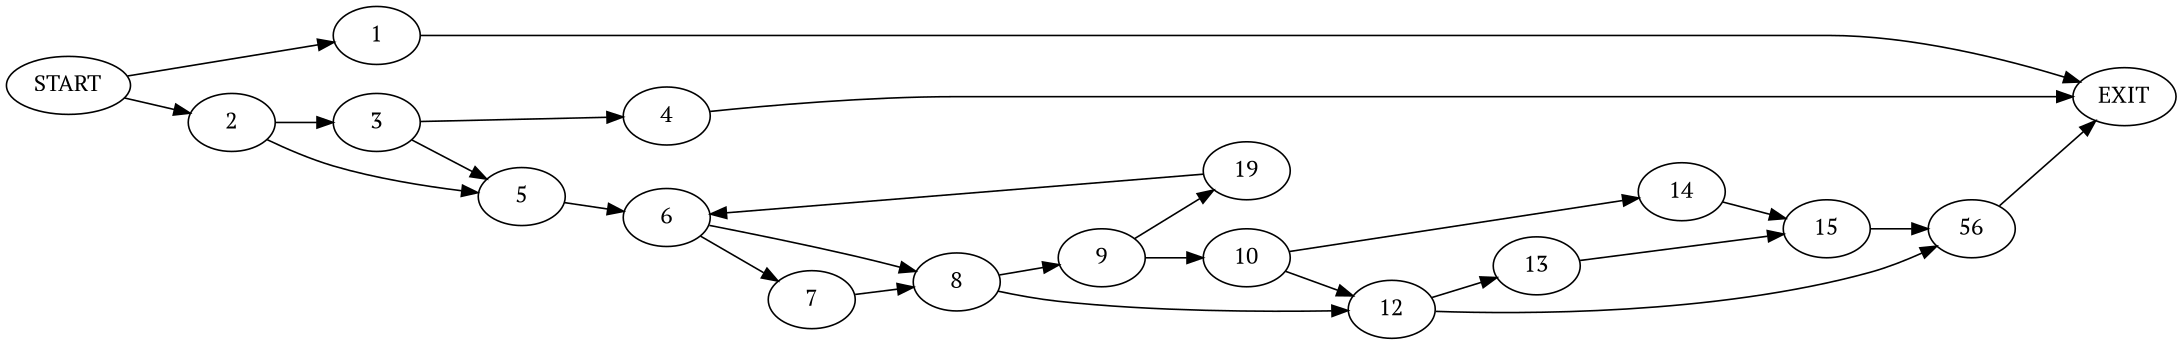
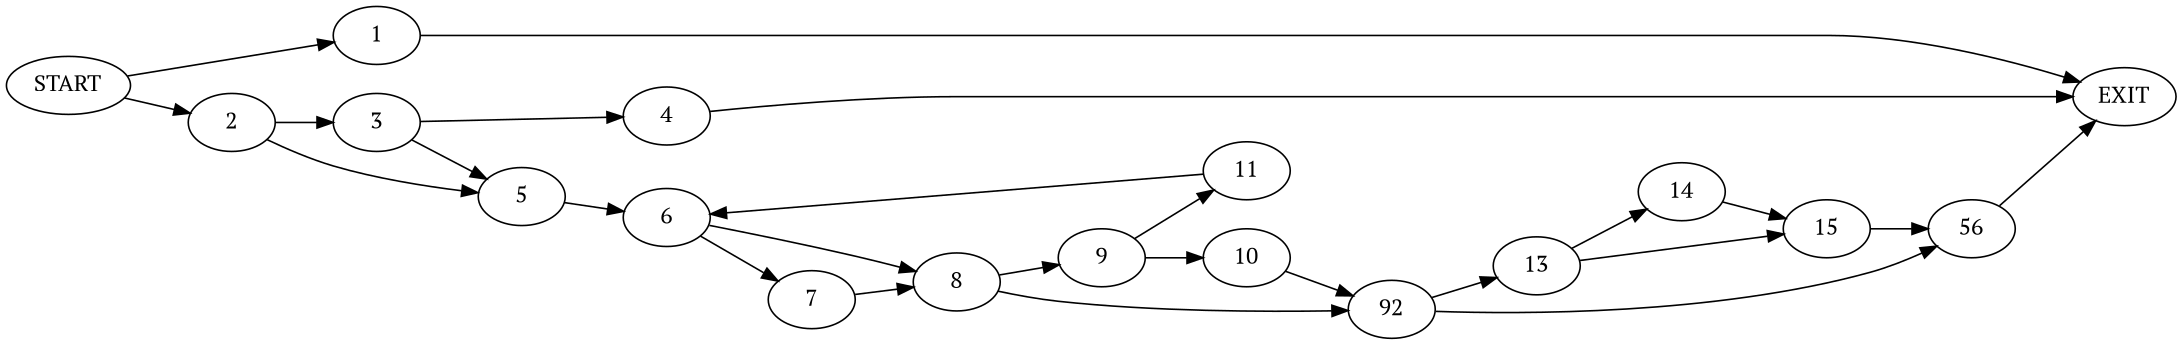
node "19": label "19" -> "11"
edge "10" -> "14": now "13" -> "14"
node "12": label "12" -> "92"
